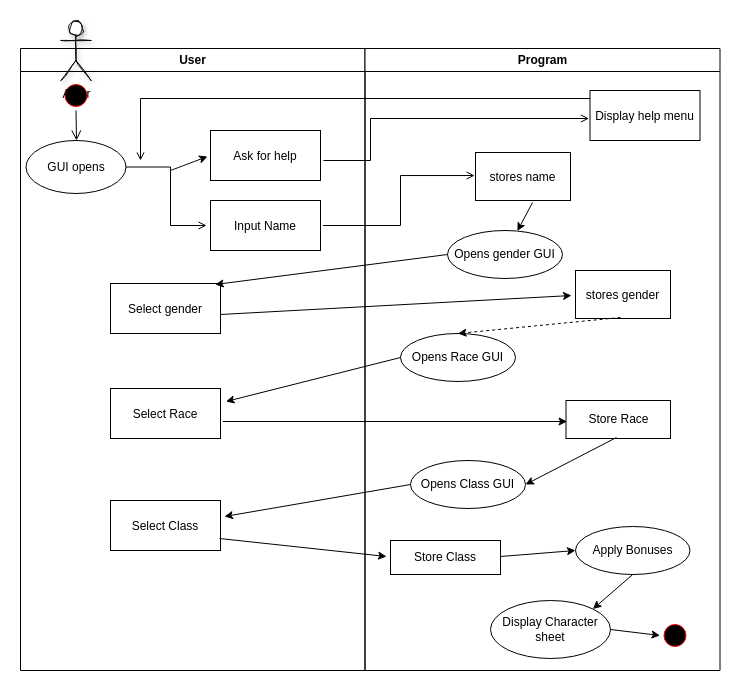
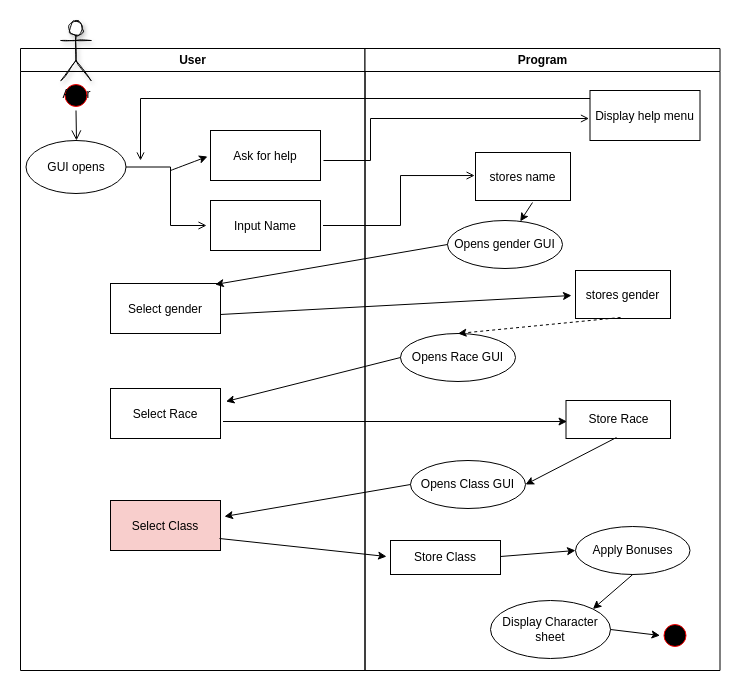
node "Opens gender GUI": moved (505, 255) -> (505, 245)
node "Select Class": fillcolor #ffffff -> #f8cecc
